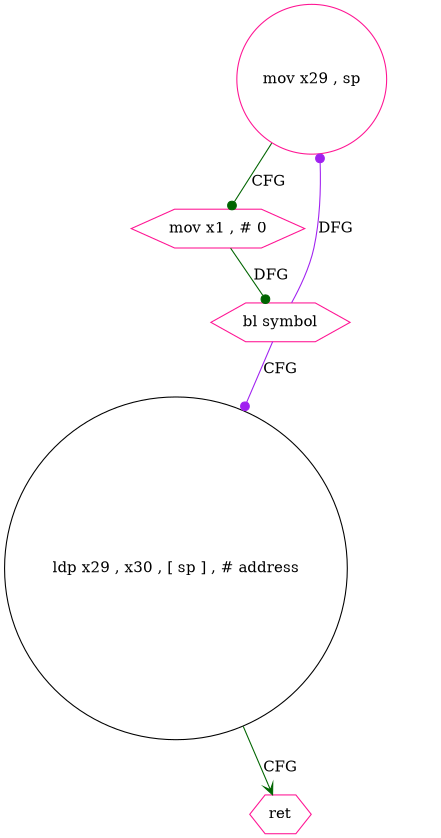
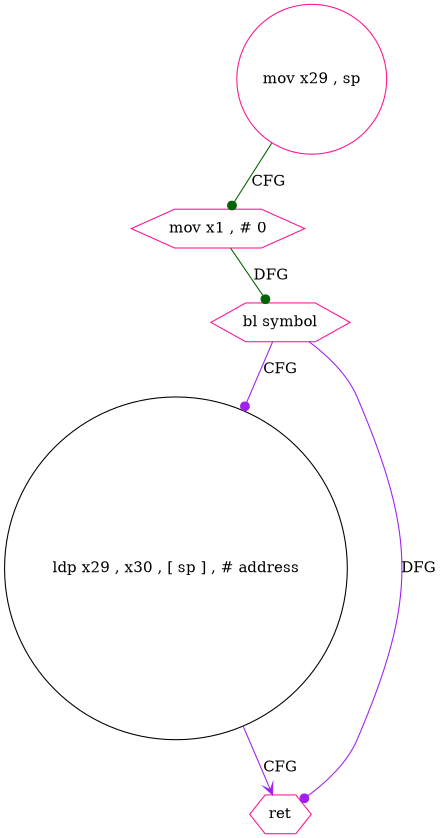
edge "bl symbol" -> "mov x29 , sp": now "bl symbol" -> "ret"
edge "ldp x29 , x30 , [ sp ] , # address" -> "ret": color darkgreen -> purple
